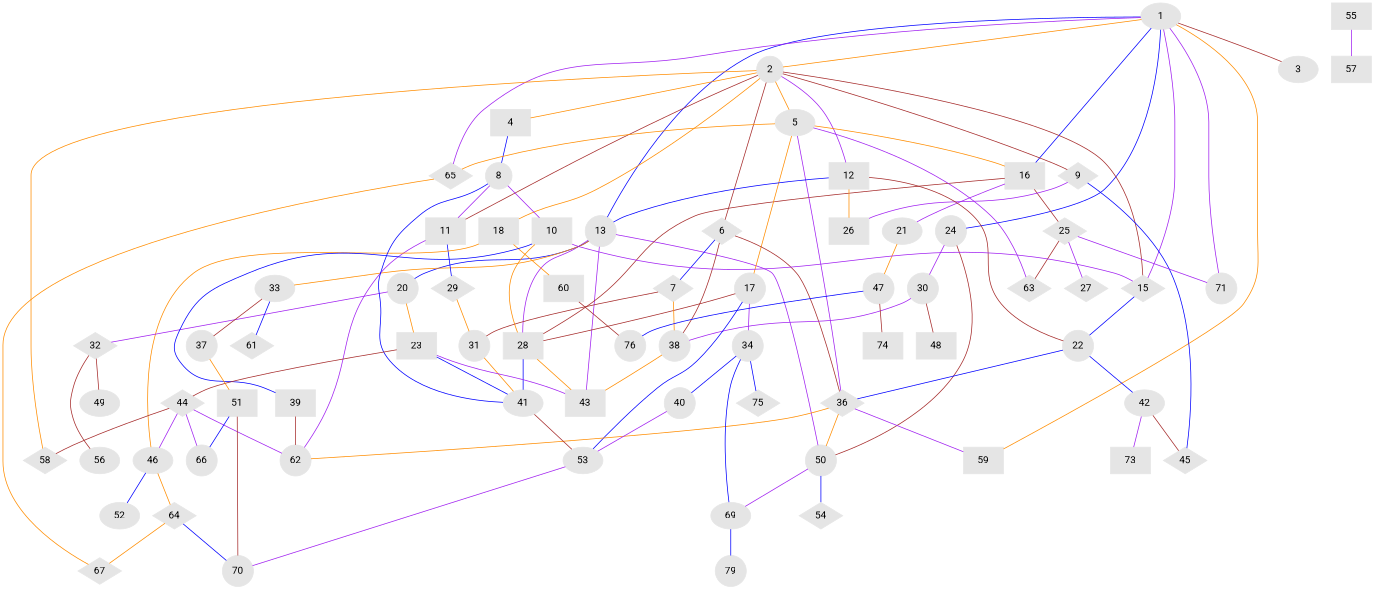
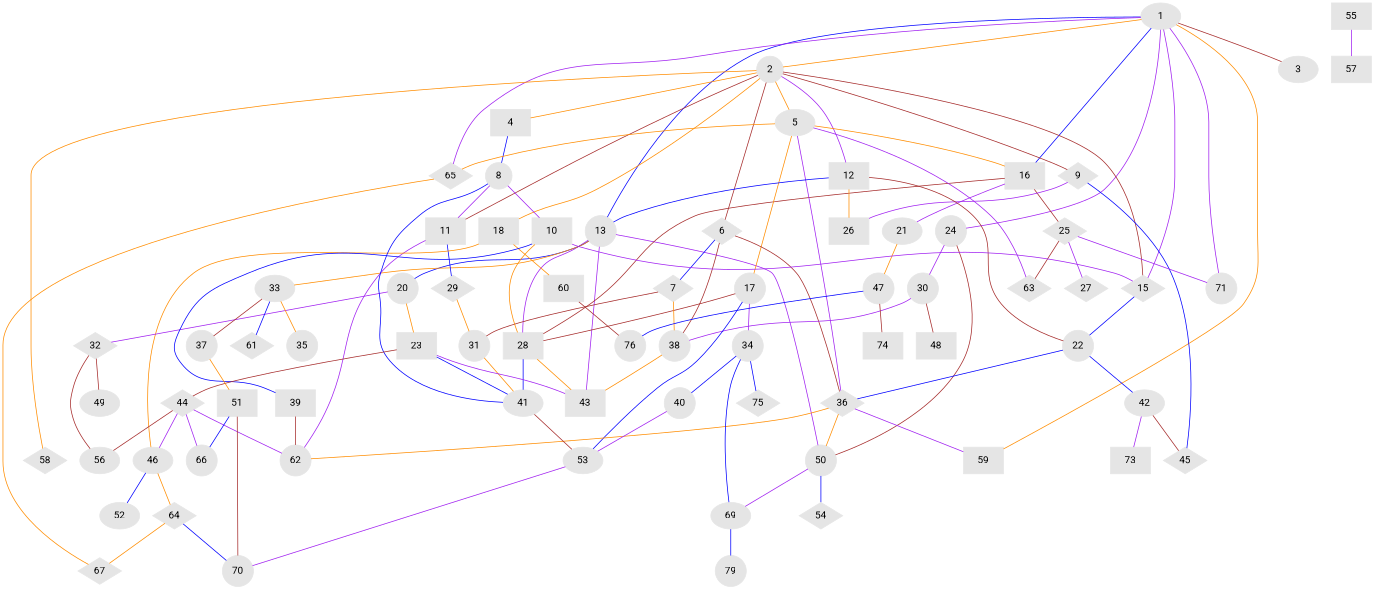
edge "1" -- "24": color blue -> purple
node "35": added
edge "44" -- "58": now "44" -- "56"
